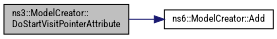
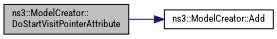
node "ns6::ModelCreator::Add": label "ns6::ModelCreator::Add" -> "ns3::ModelCreator::Add"
